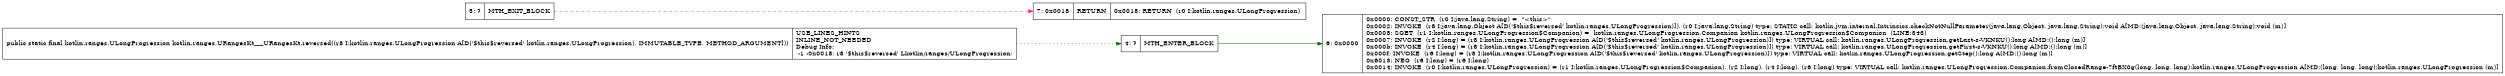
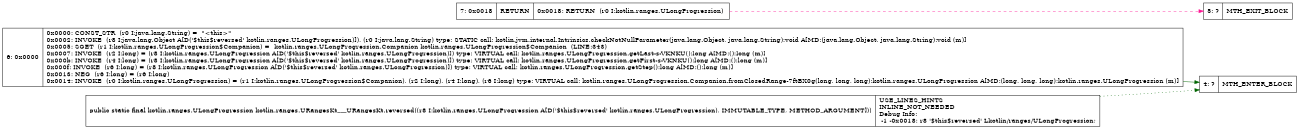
edge "5: ?" -> "7: 0x0018": reversed
edge "4: ?" -> "6: 0x0000": reversed
node "6: 0x0000": text "0x6013: NEG  (r6 I:long) = (r6 I:long)" -> "0x0013: NEG  (r6 I:long) = (r6 I:long)"
